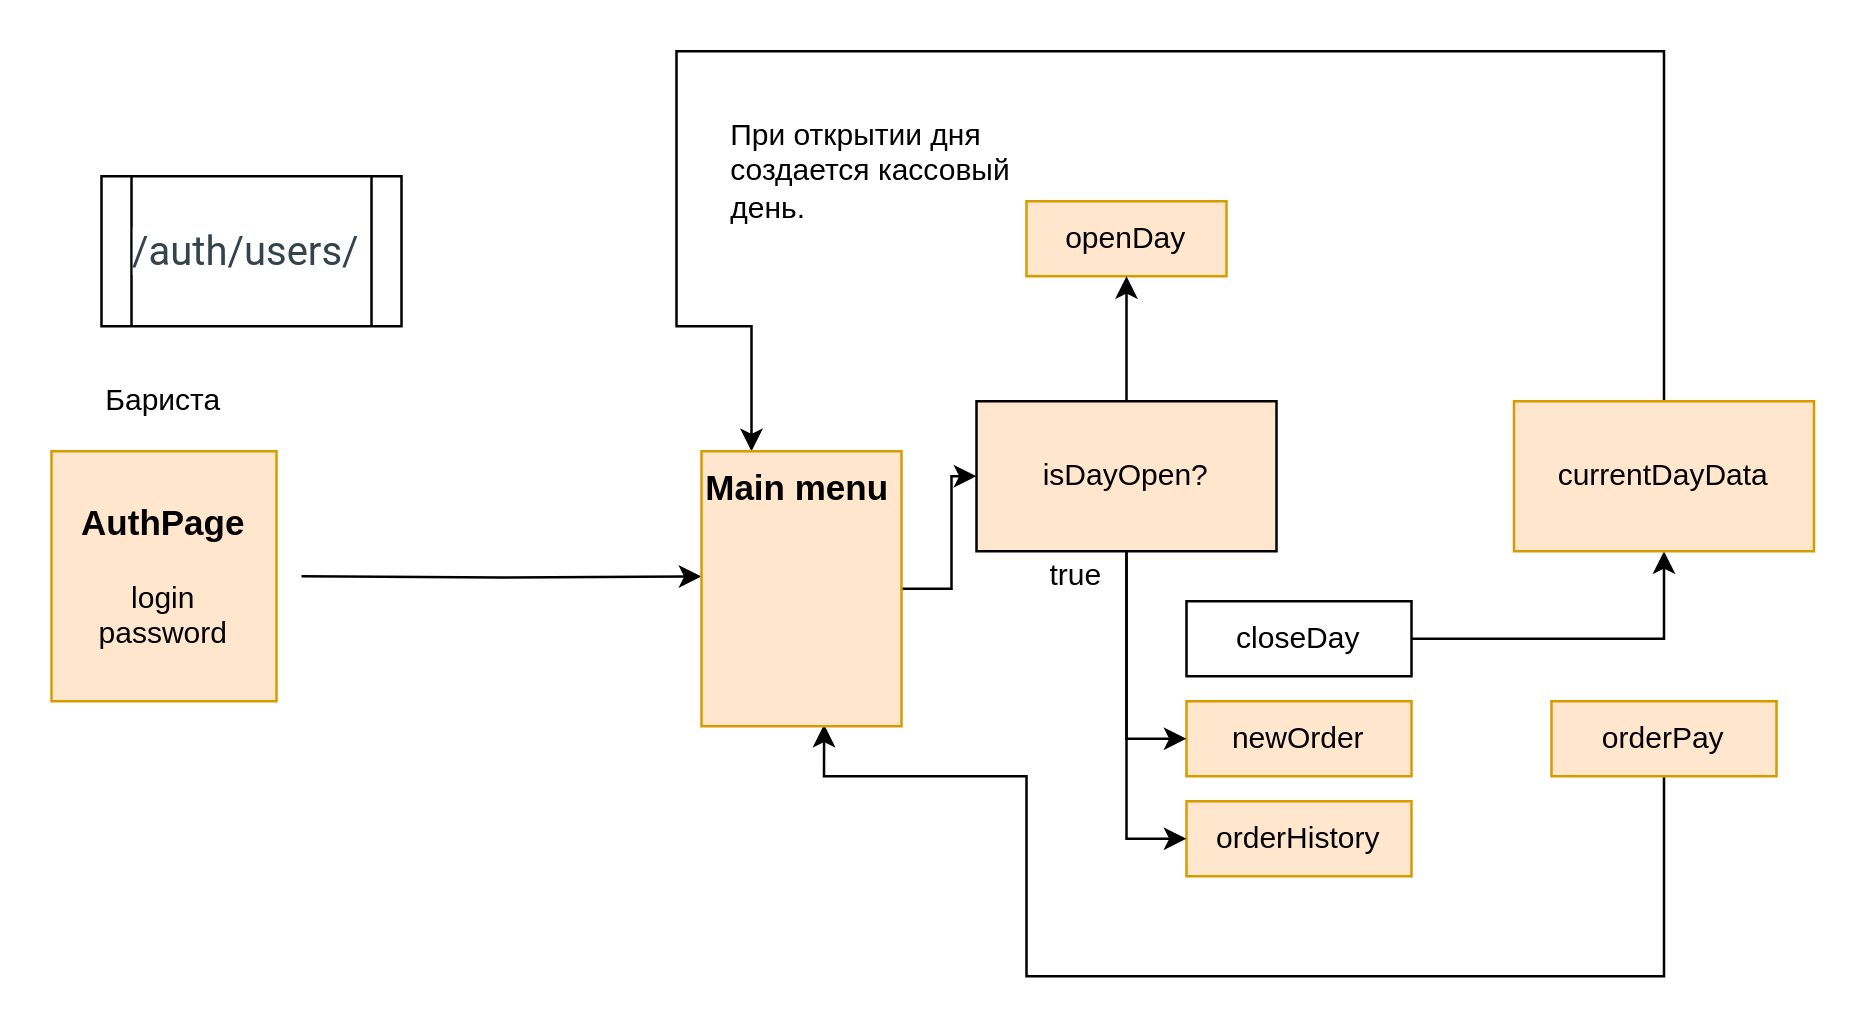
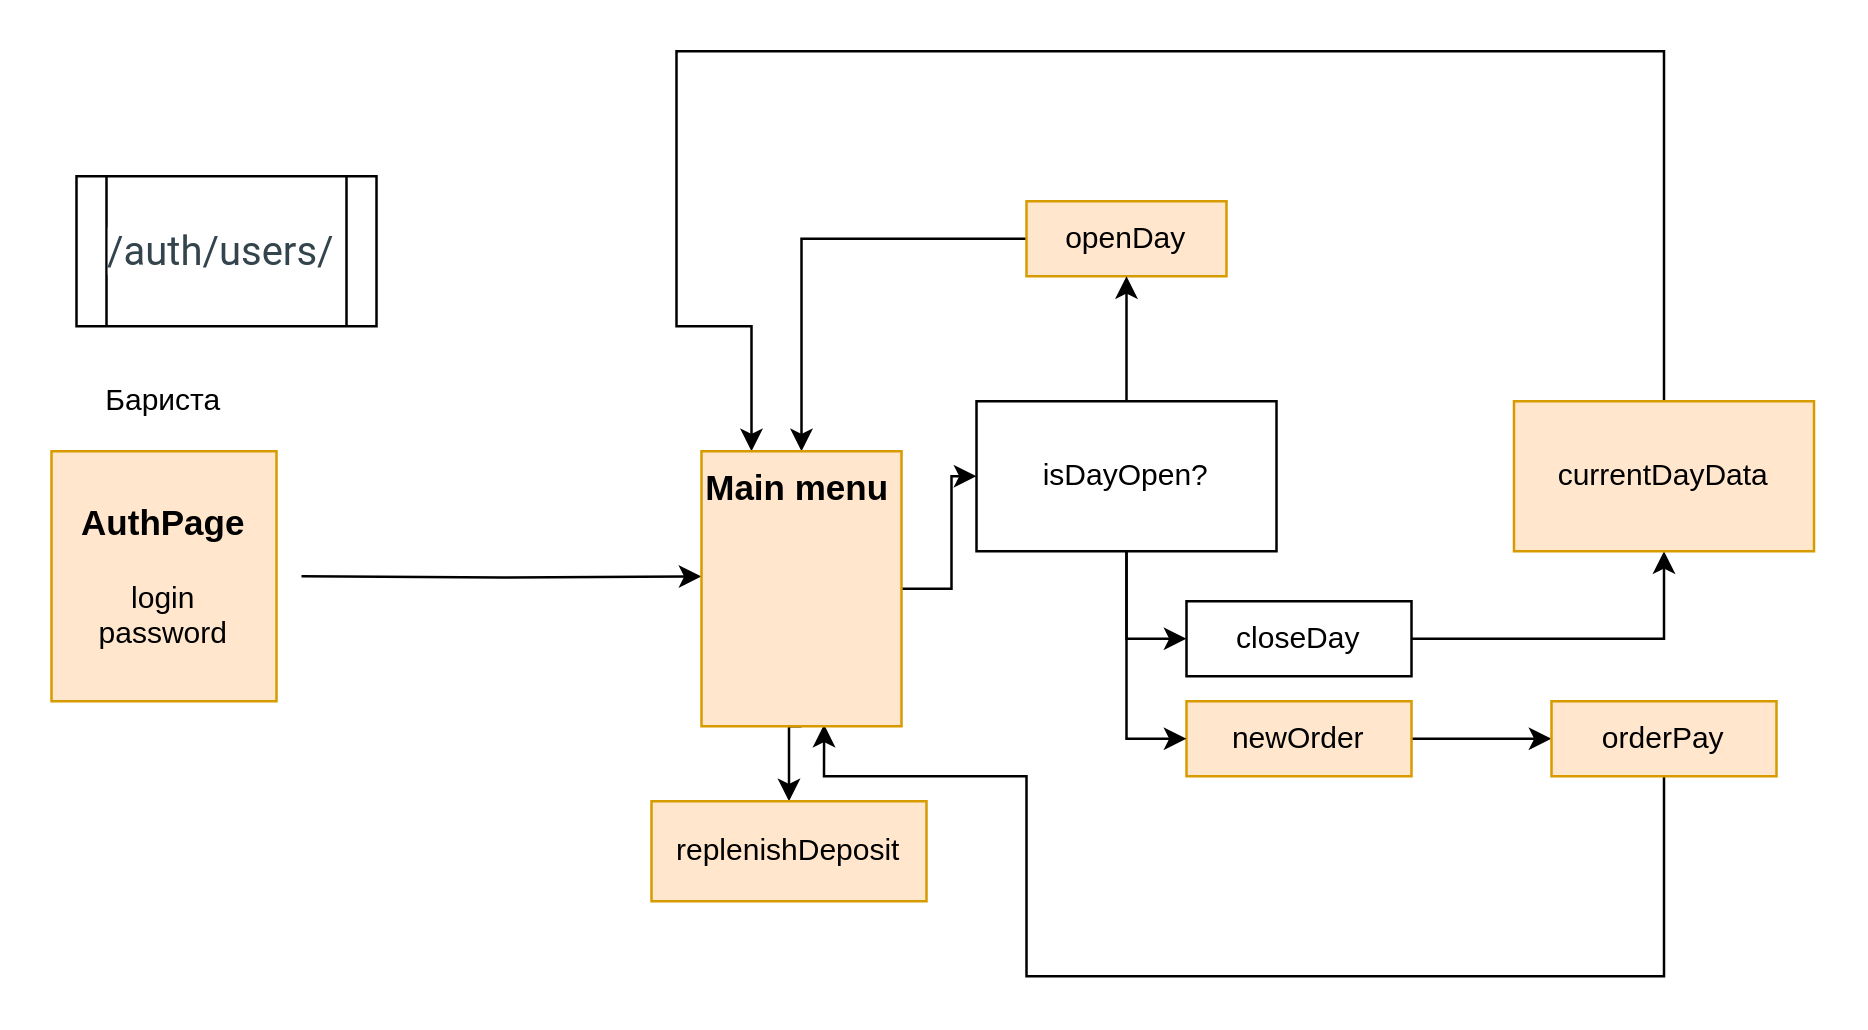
node "При открытии дня создается кассовый день.": removed
edge "openDay" -> "Main menu": added
node "/auth/users/": moved (251, 251) -> (226, 251)
node "isDayOpen?": fillcolor #ffe6cc -> #ffffff
node "true": removed
edge "isDayOpen?" -> "closeDay": added
edge "newOrder" -> "orderPay": added
edge "Main menu" -> "replenishDeposit": added
edge "isDayOpen?" -> "orderHistory": removed
node "orderHistory": removed
node "replenishDeposit": added
